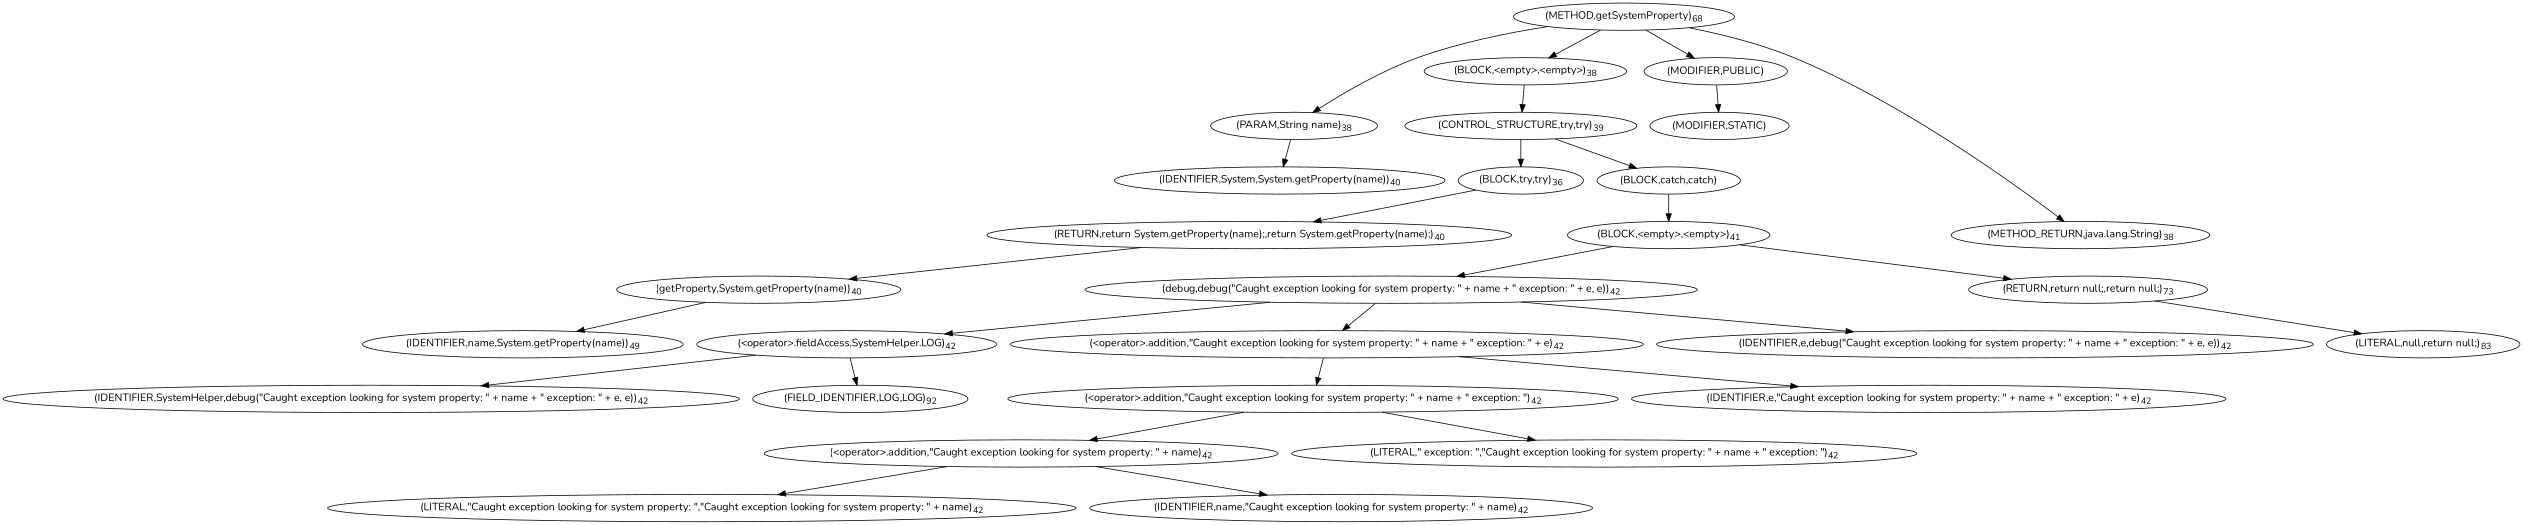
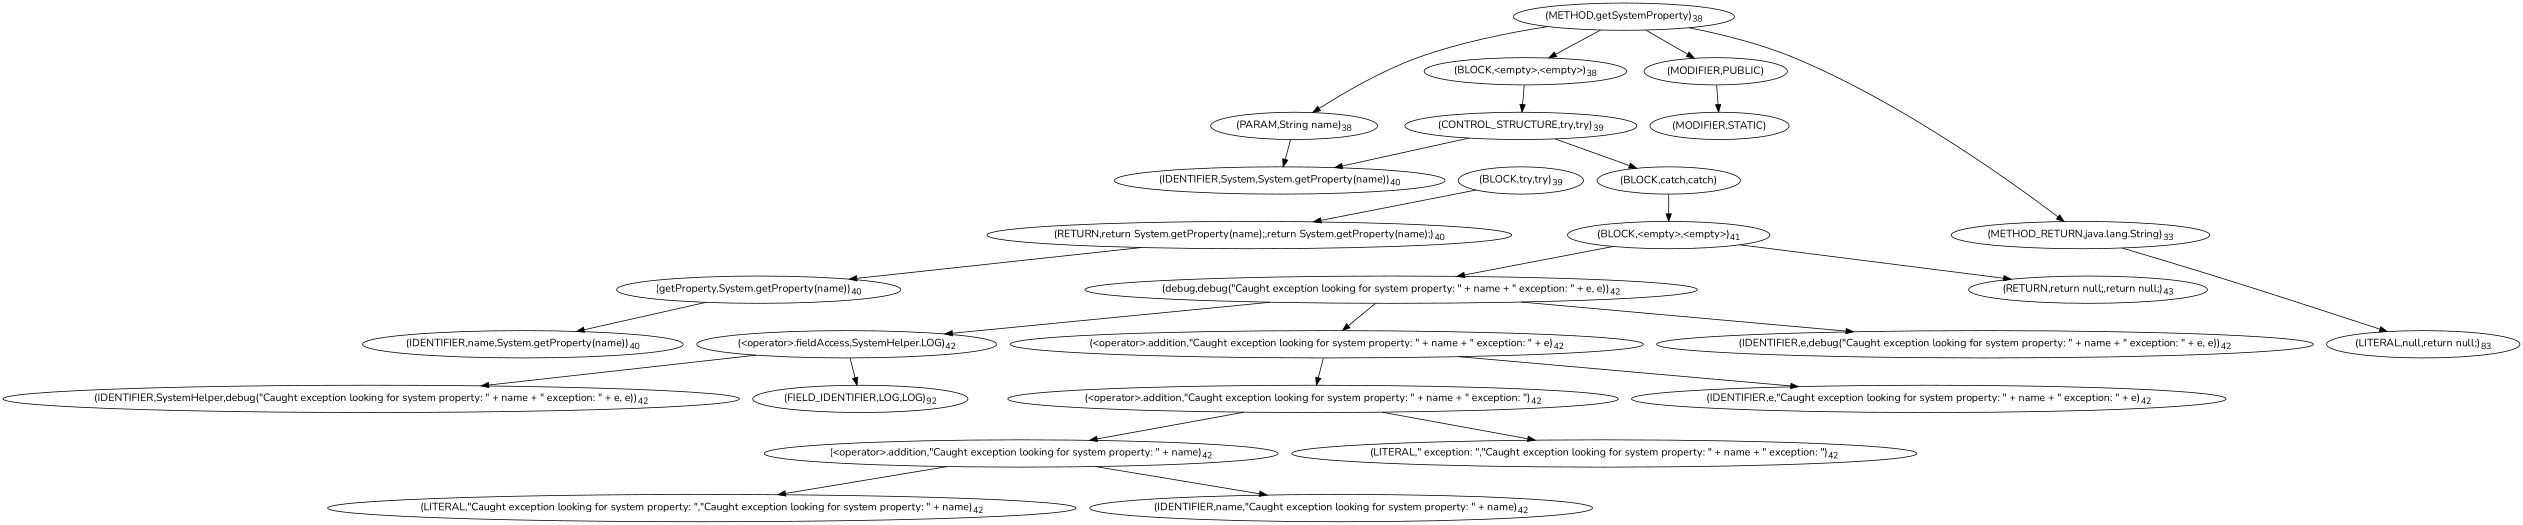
node "(METHOD,getSystemProperty)": text "68" -> "38"
edge "(CONTROL_STRUCTURE,try,try)" -> "(BLOCK,try,try)": now "(CONTROL_STRUCTURE,try,try)" -> "(IDENTIFIER,System,System.getProperty(name))"
node "(BLOCK,try,try)": text "36" -> "39"
node "(METHOD_RETURN,java.lang.String)": text "38" -> "33"
node "(RETURN,return null;,return null;)": text "73" -> "43"
edge "(RETURN,return null;,return null;)" -> "(LITERAL,null,return null;)": now "(METHOD_RETURN,java.lang.String)" -> "(LITERAL,null,return null;)"
node "(IDENTIFIER,name,System.getProperty(name))": text "49" -> "40"
